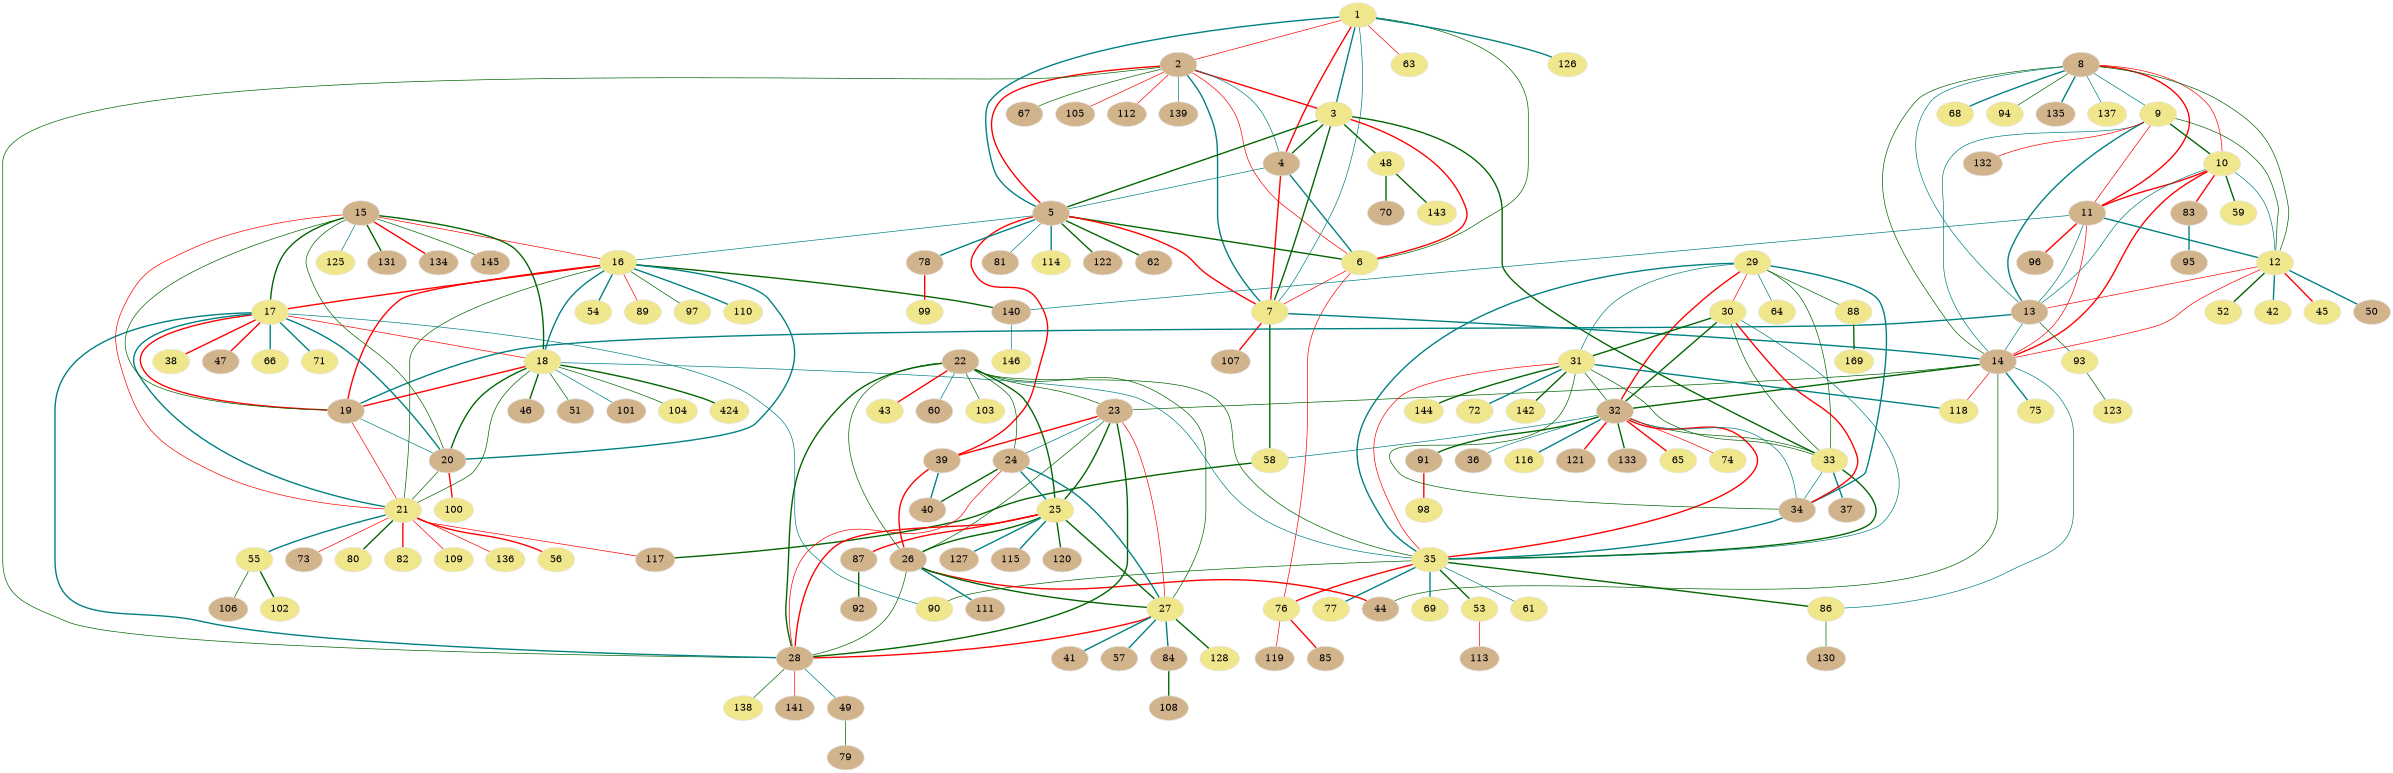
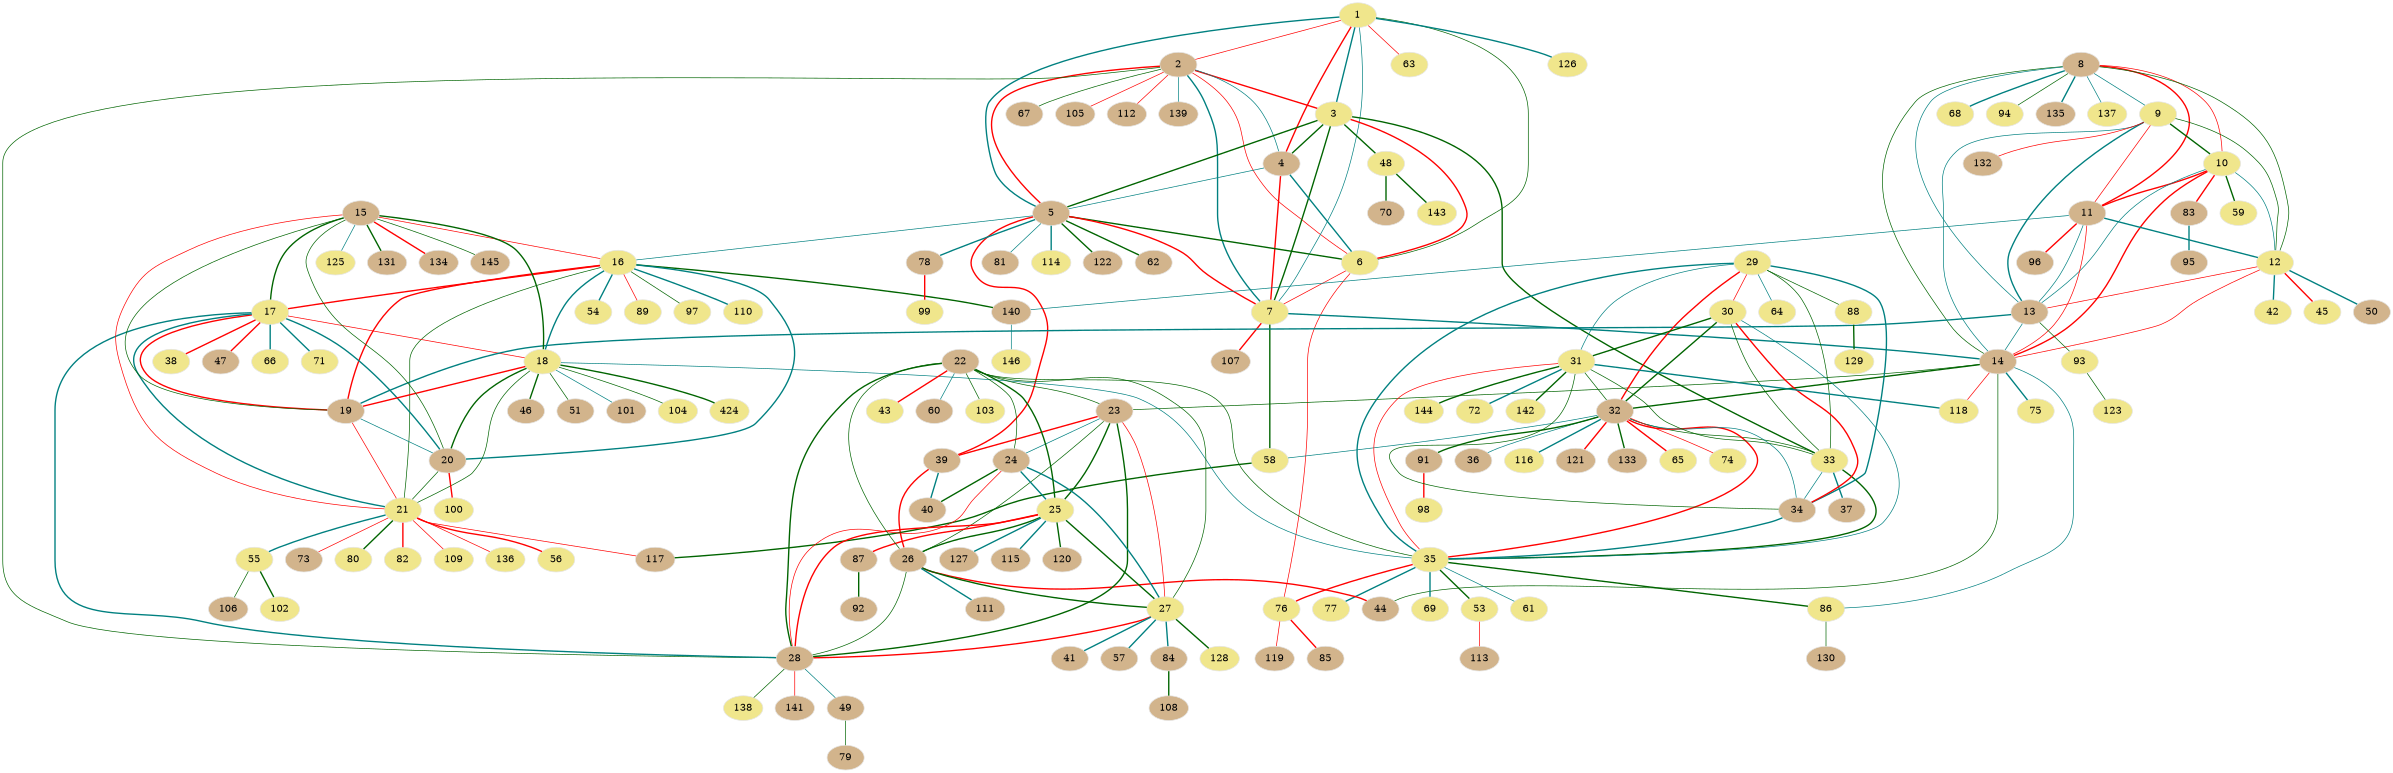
node "52": removed
node "169": label "169" -> "129"
node "90": removed
